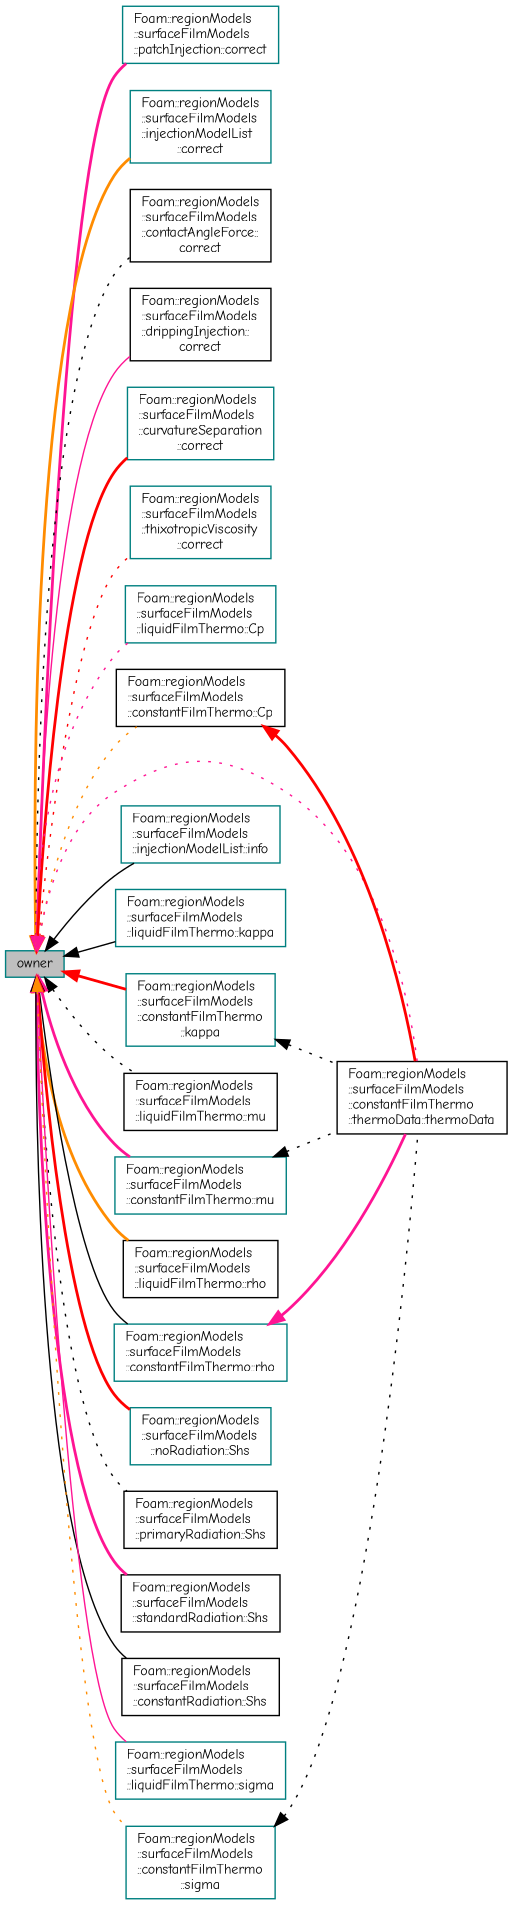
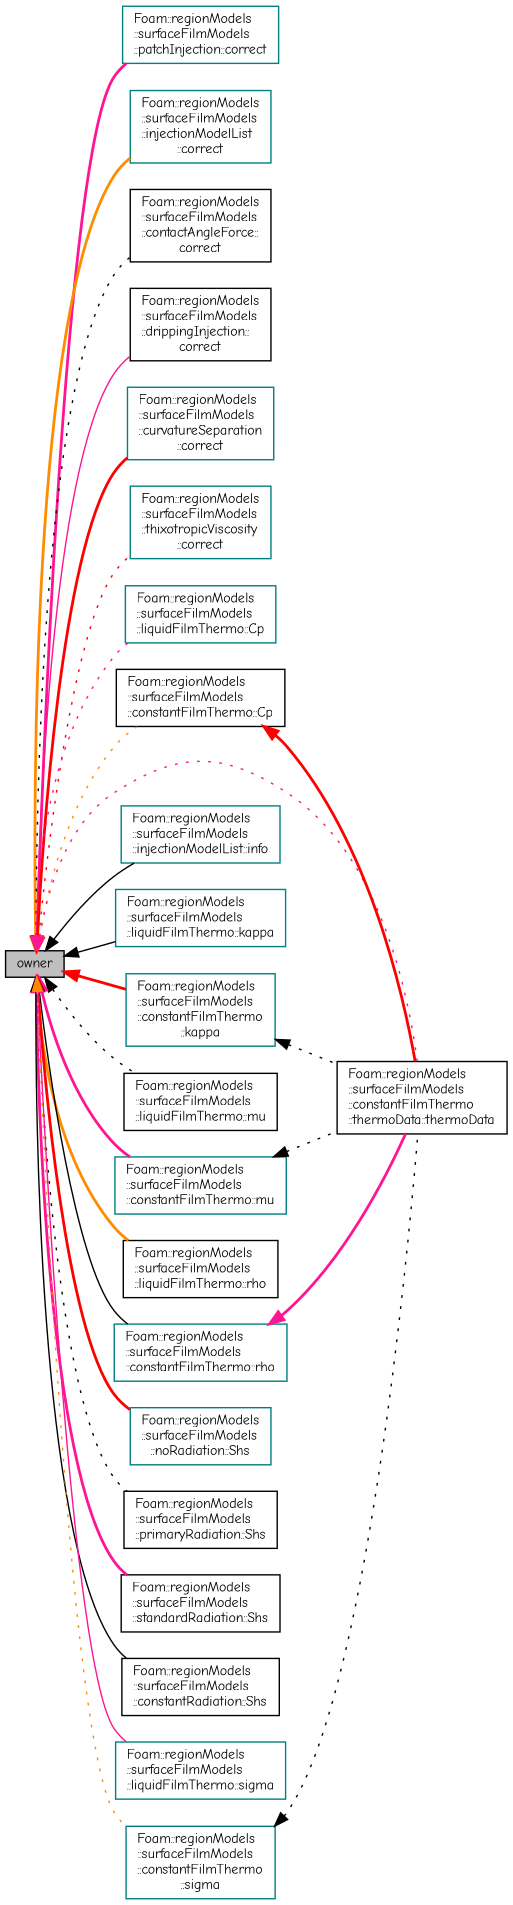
node "owner": color teal -> black
